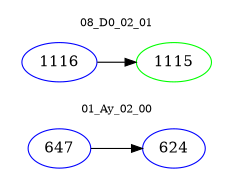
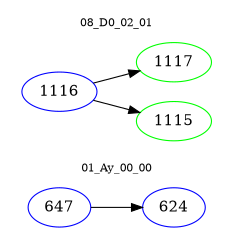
node "1117": added
cluster "01_Ay_02_00": label "01_Ay_02_00" -> "01_Ay_00_00"
